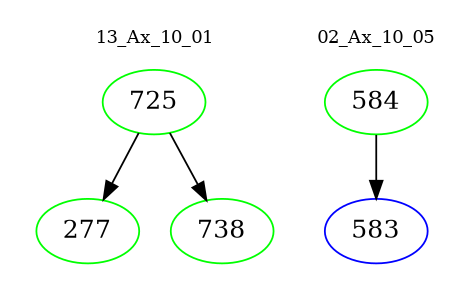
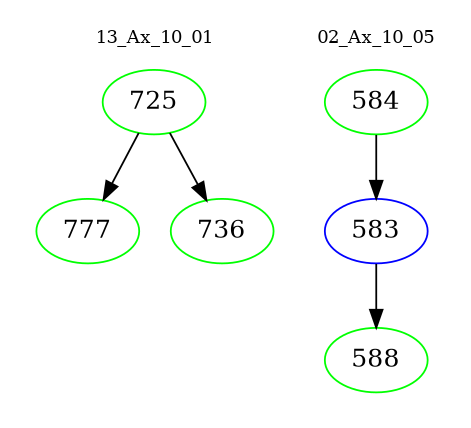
node "277": label "277" -> "777"
node "738": label "738" -> "736"
node "588": added
